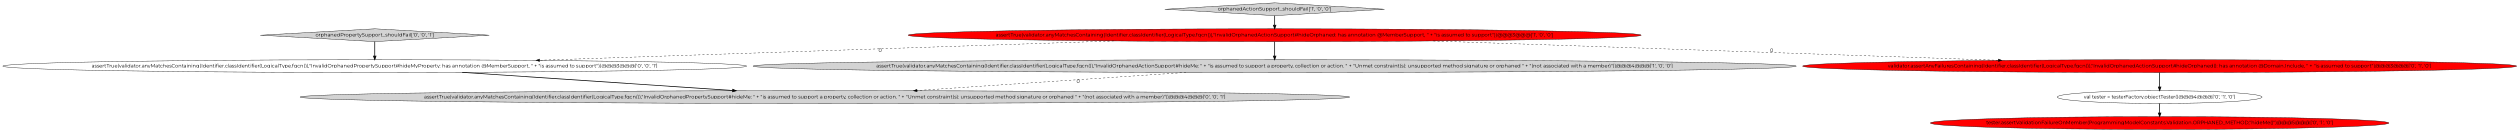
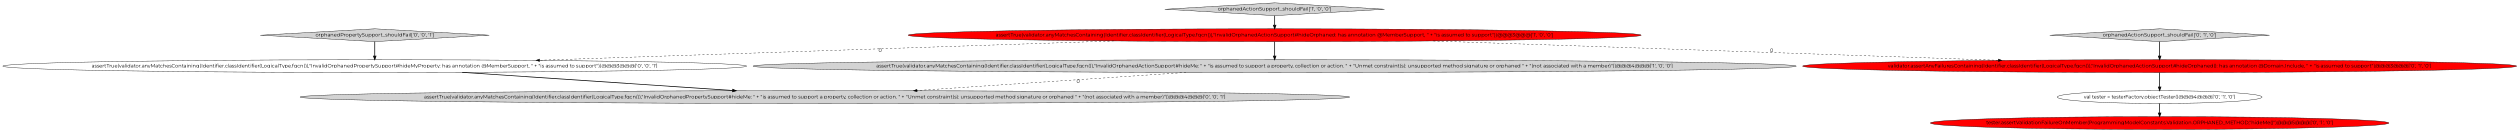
node "orphanedActionSupport_shouldFail['0', '1', '0']": added
